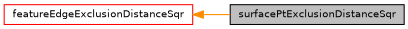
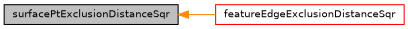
edge "surfacePtExclusionDistanceSqr" -> "featureEdgeExclusionDistanceSqr": reversed
